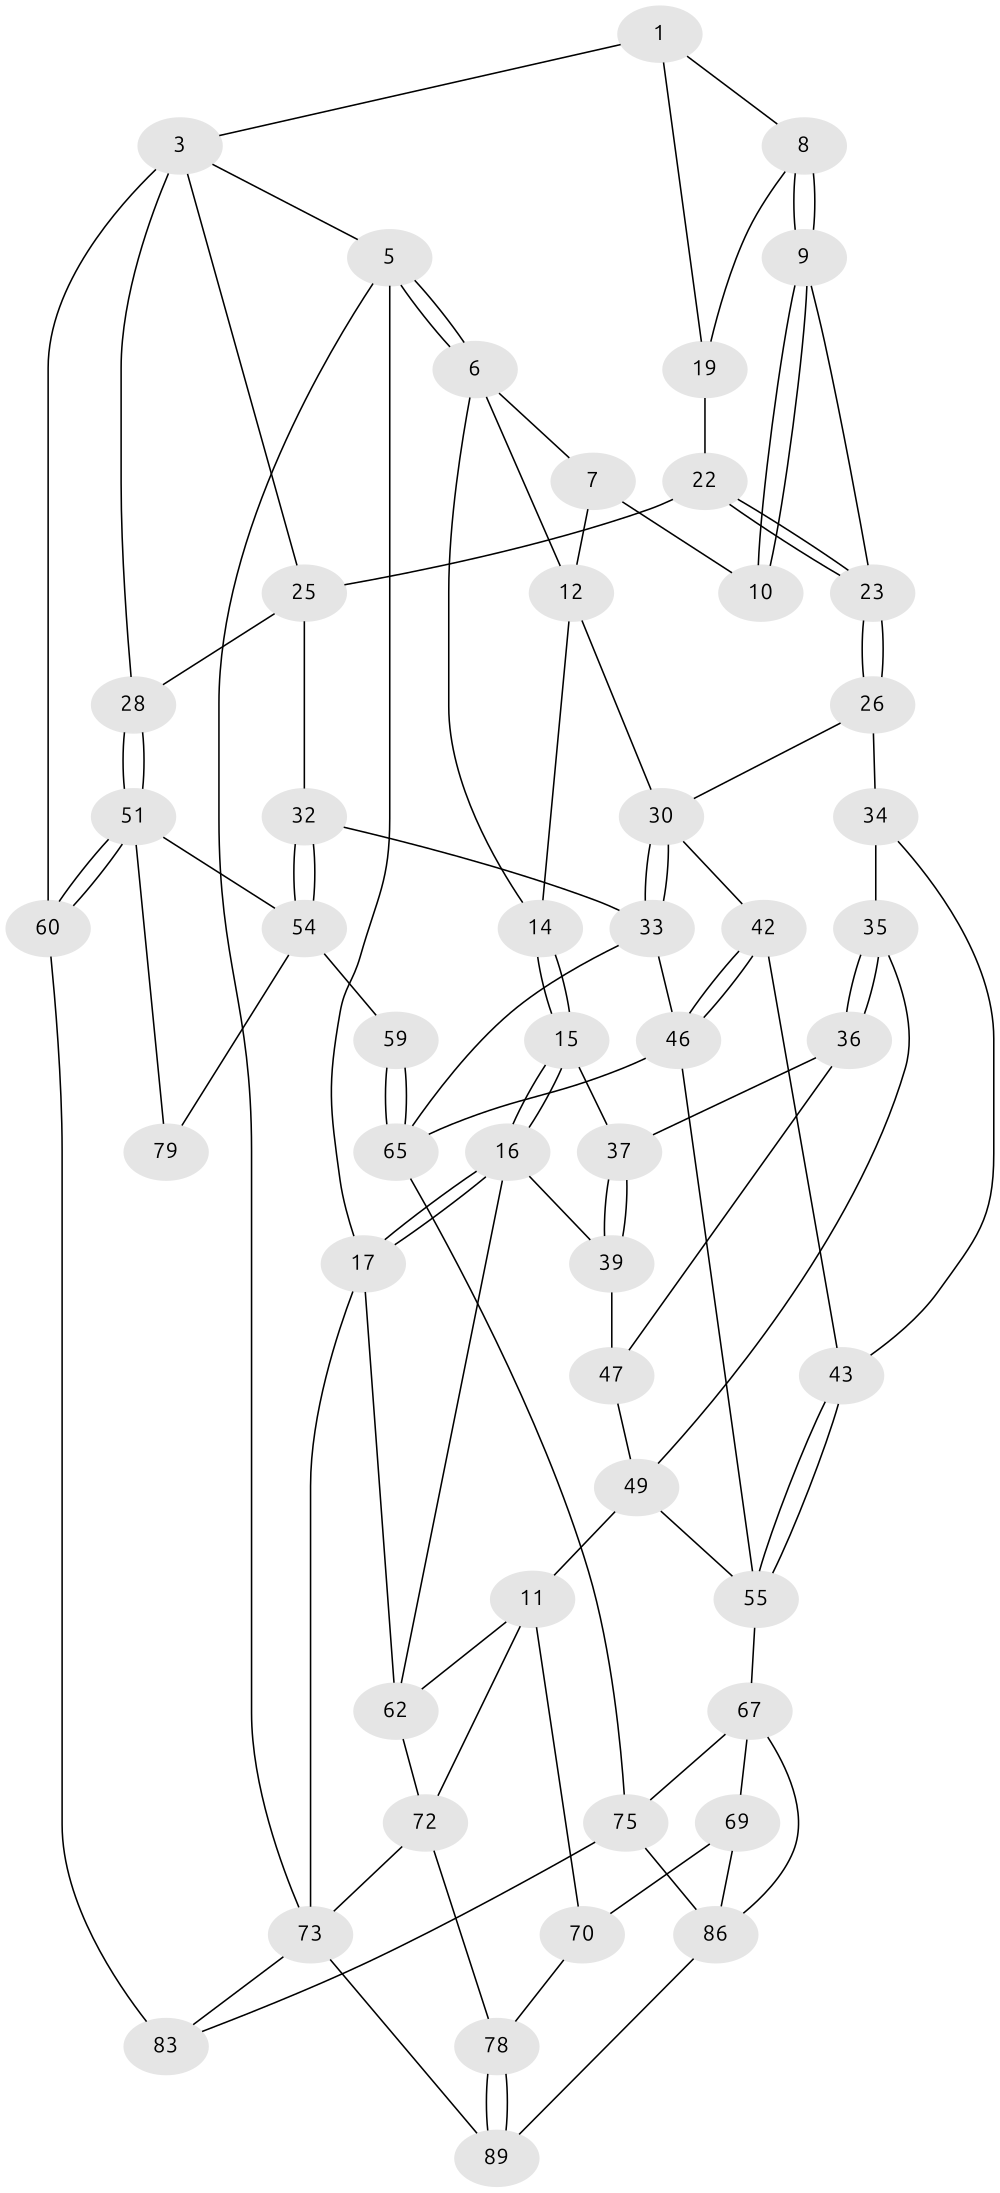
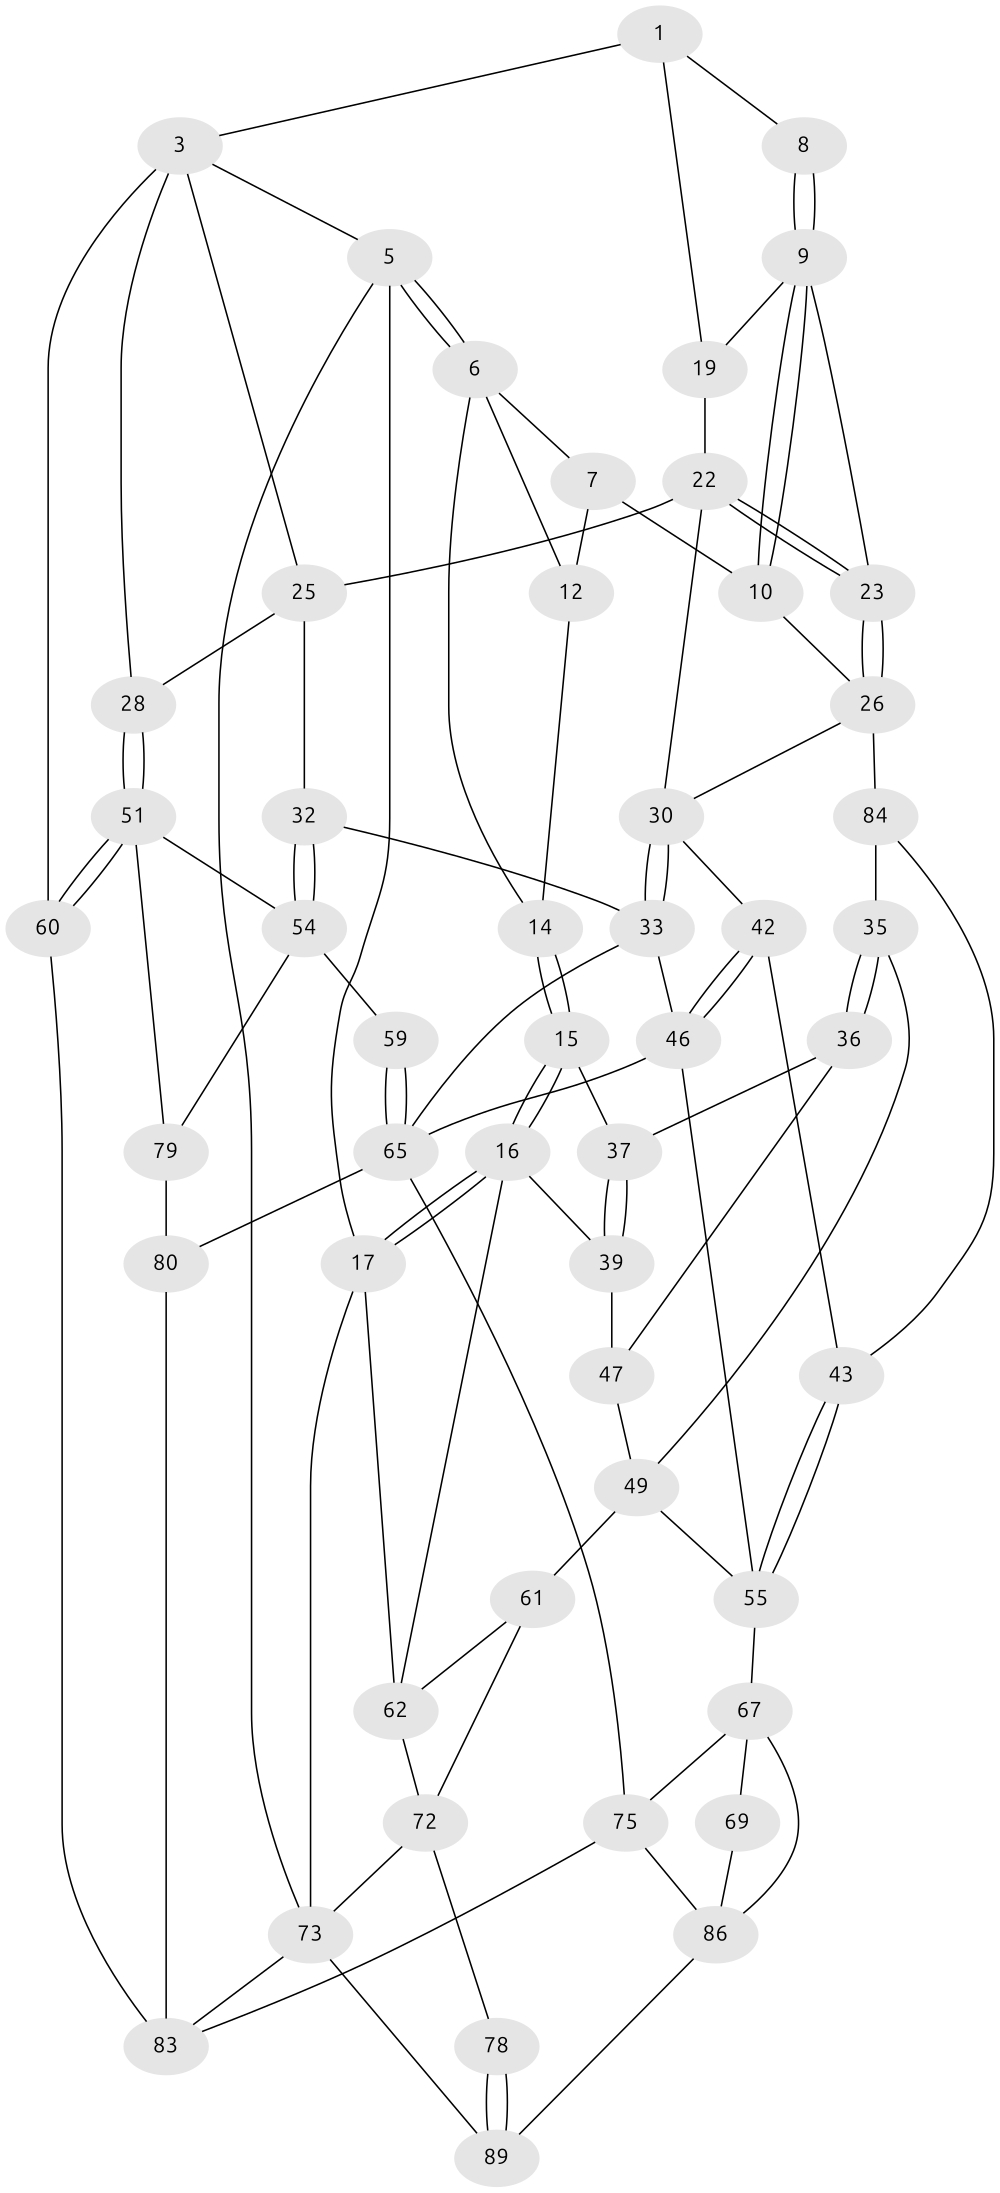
edge "8" -- "19": now "9" -- "19"
edge "10" -- "26": added
edge "12" -- "30": now "22" -- "30"
node "34": label "34" -> "84"
node "80": added
node "11": label "11" -> "61"
node "70": removed
